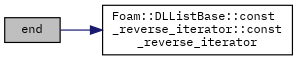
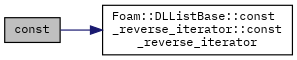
node "end": label "end" -> "const"
